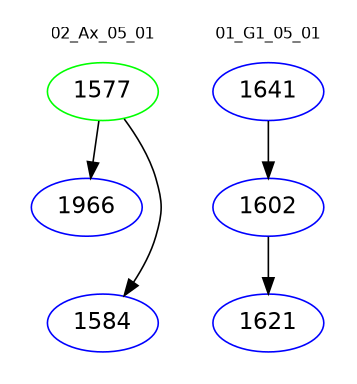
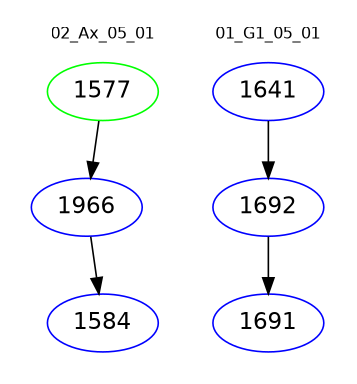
edge "1577" -> "1584": now "1966" -> "1584"
node "1602": label "1602" -> "1692"
node "1621": label "1621" -> "1691"
